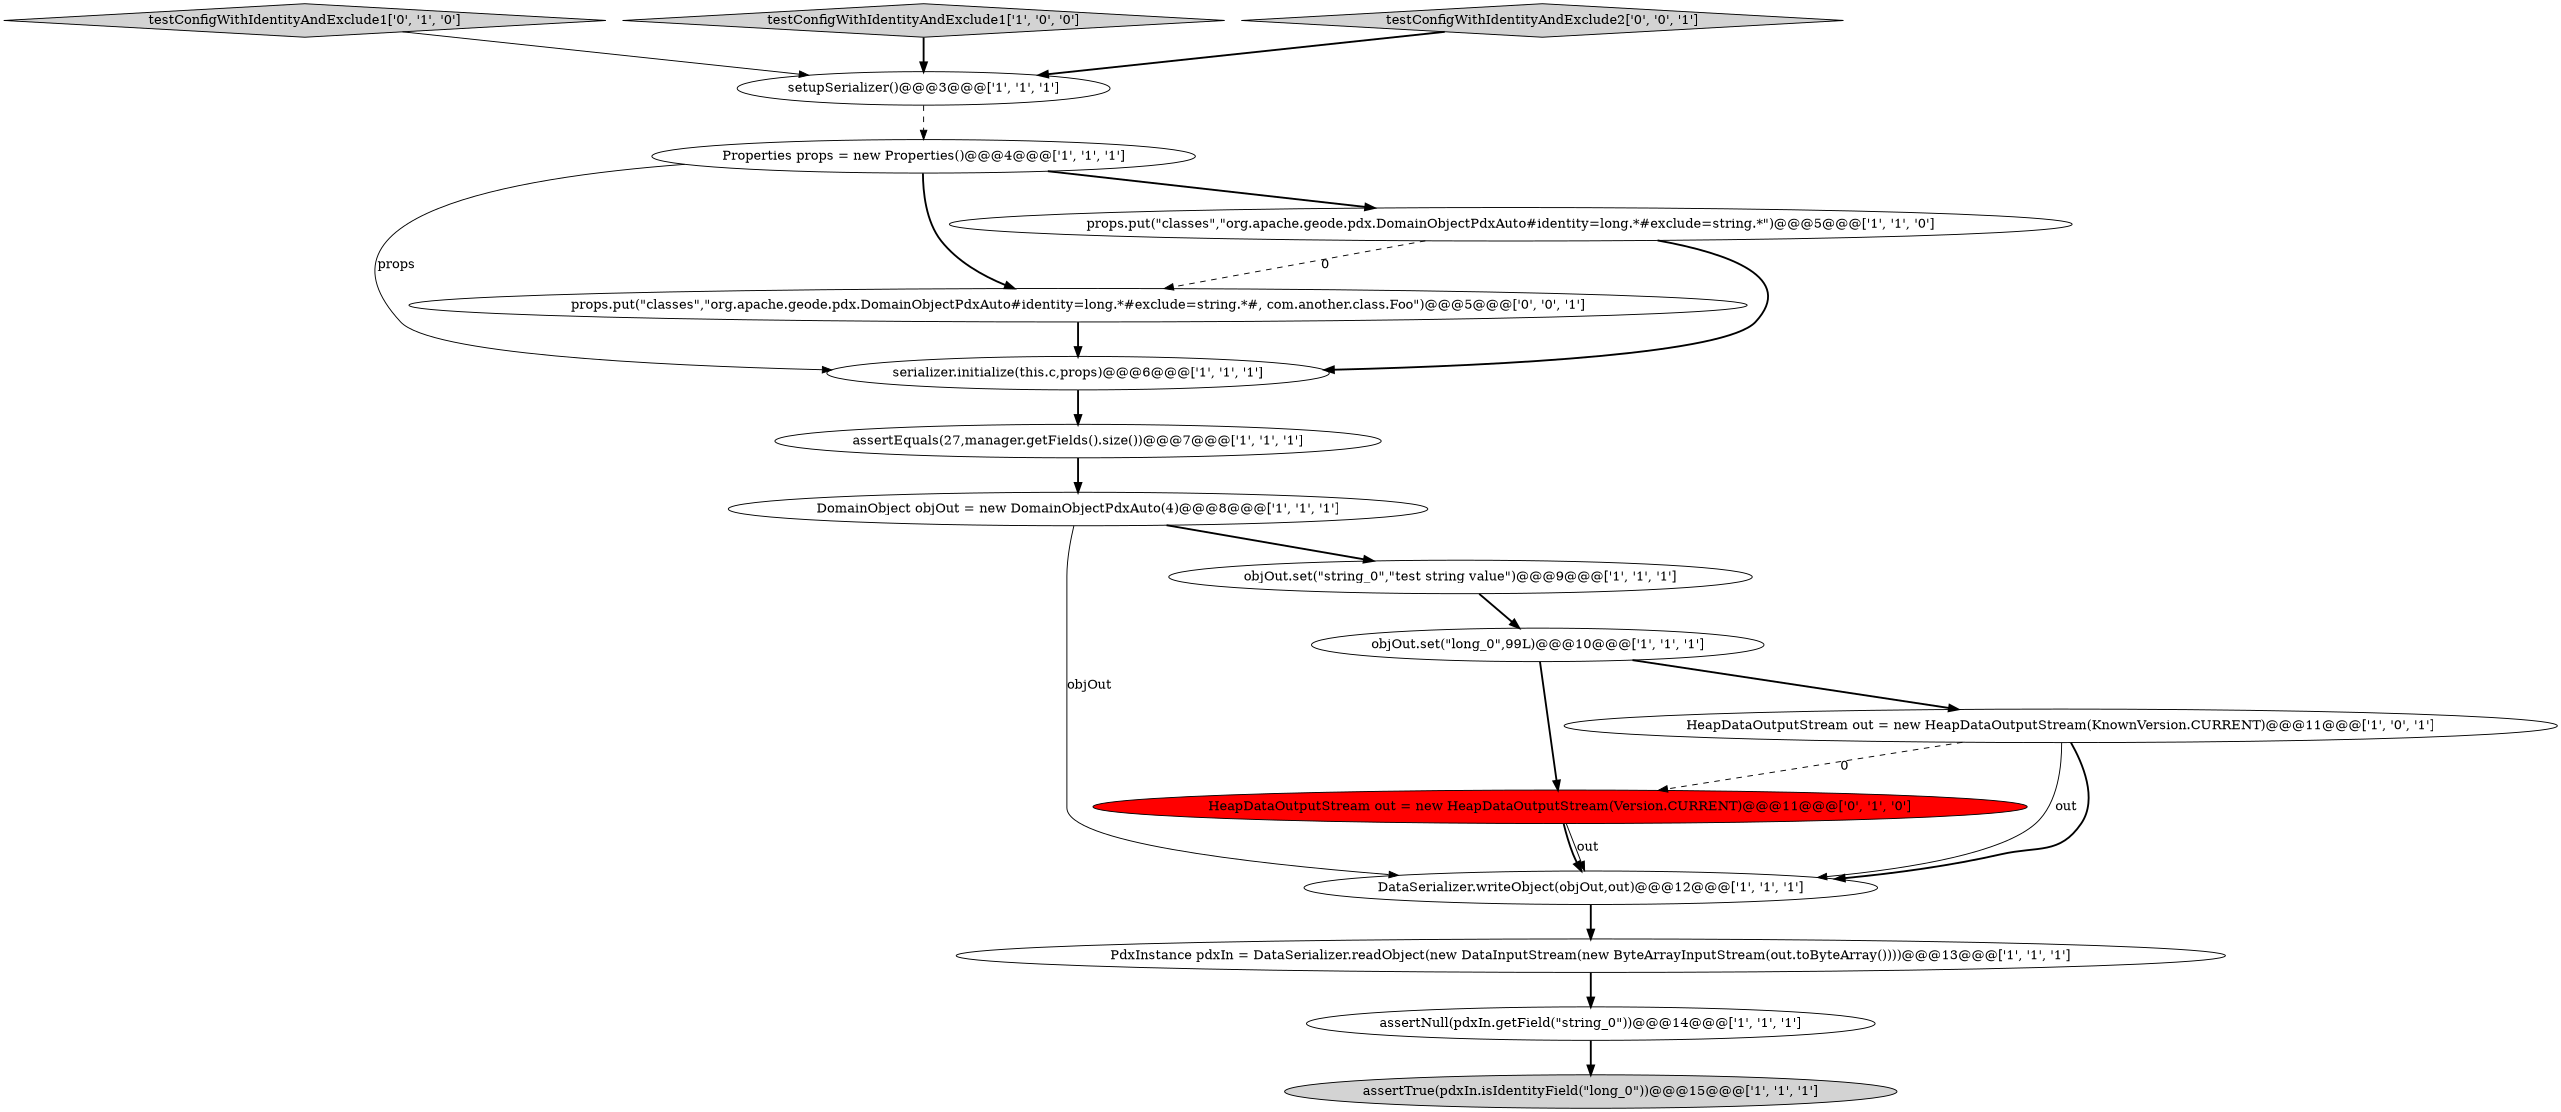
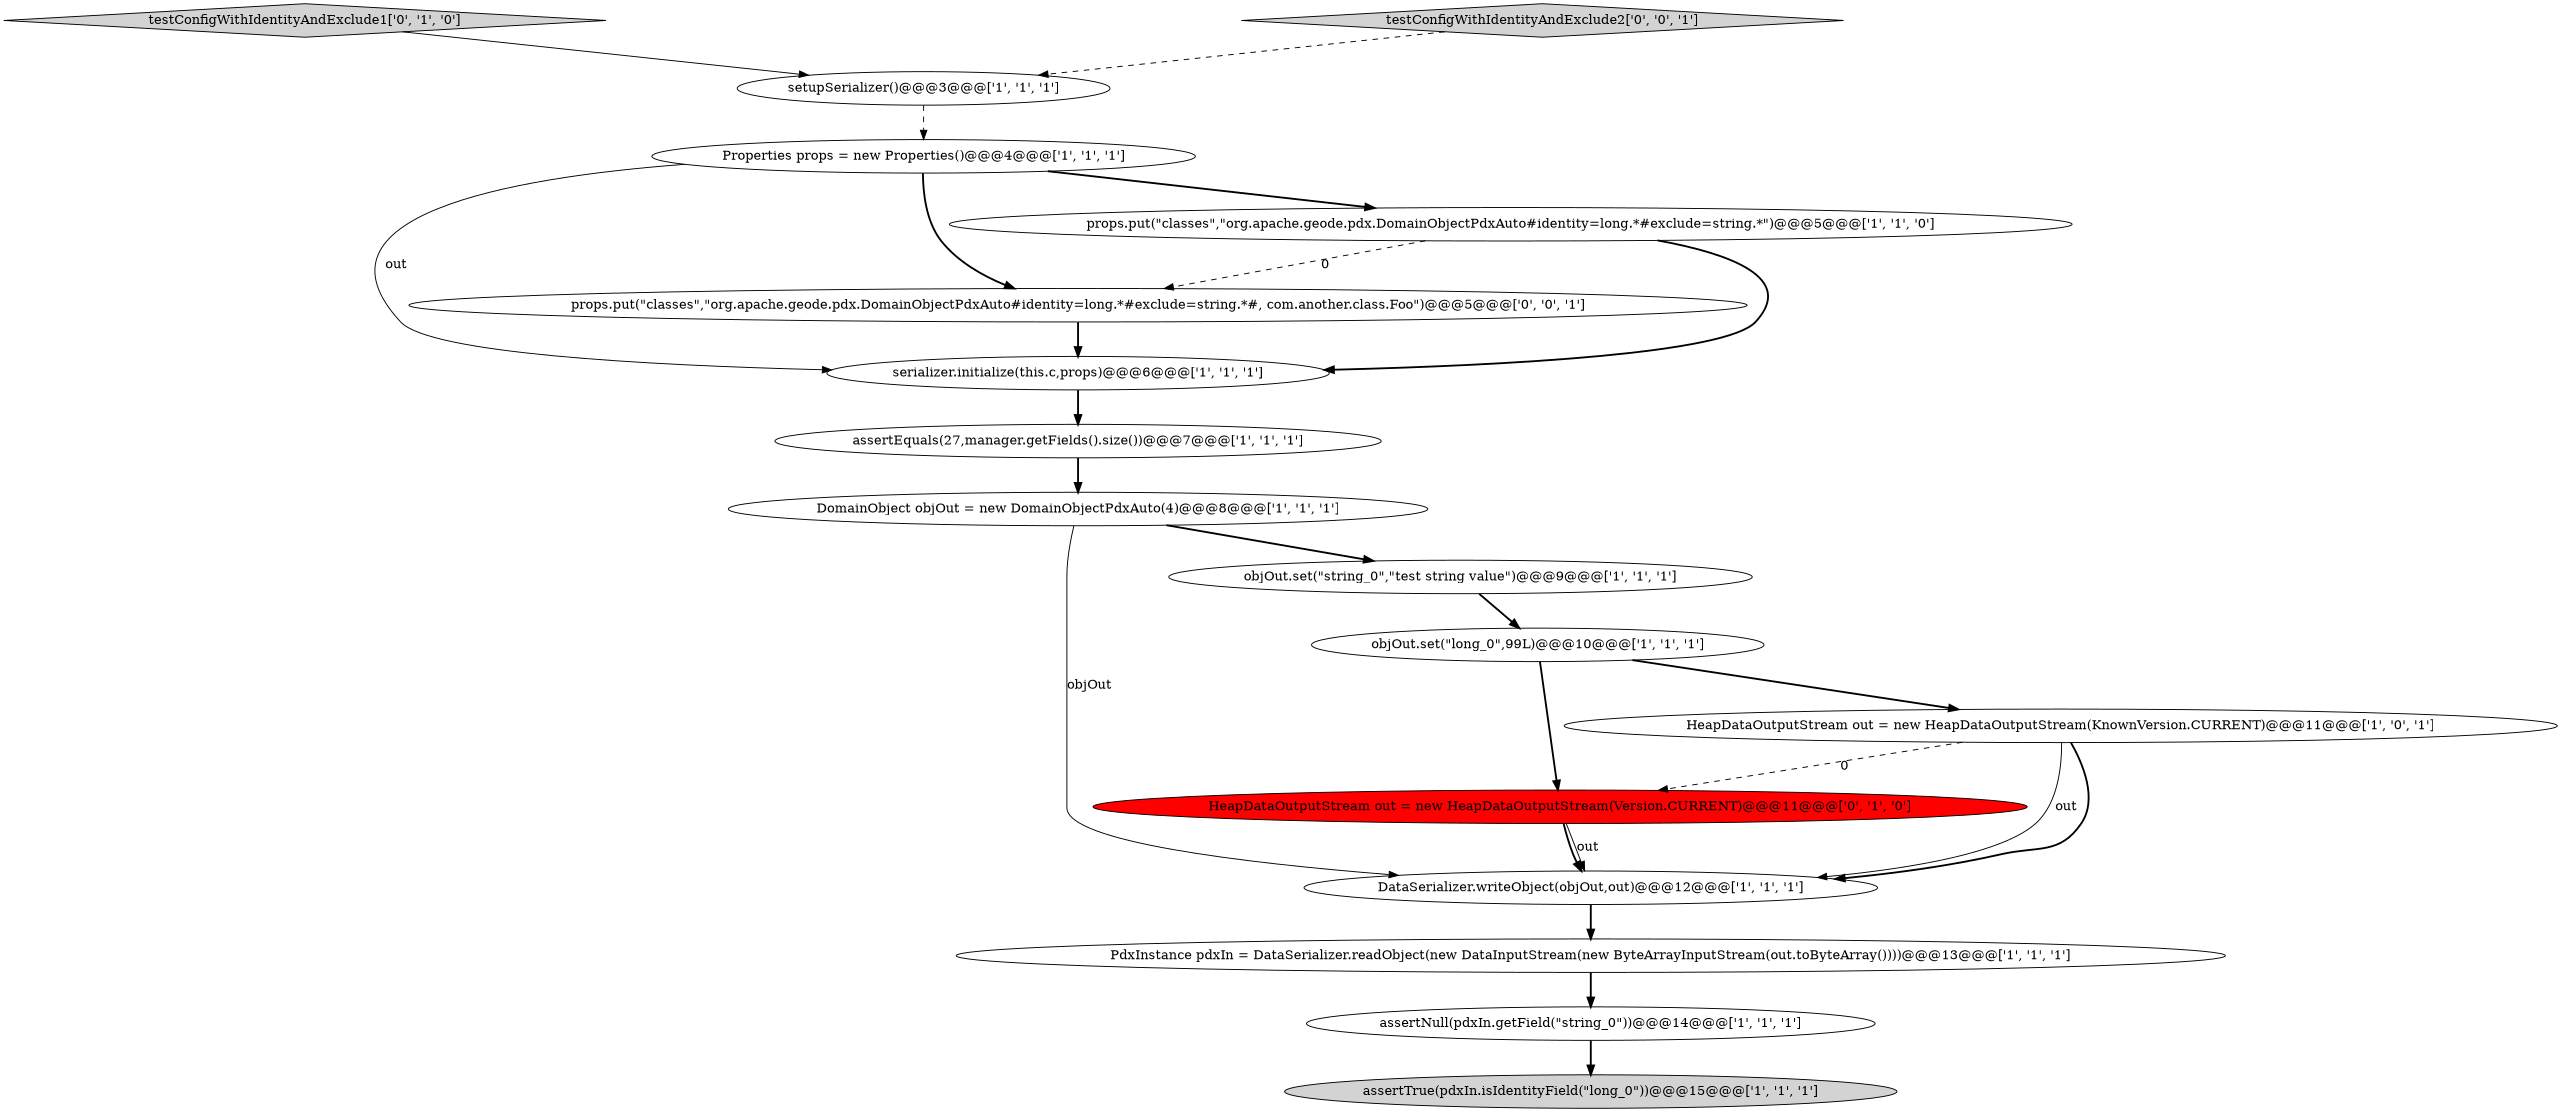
node "testConfigWithIdentityAndExclude1['1', '0', '0']": removed
edge "testConfigWithIdentityAndExclude2['0', '0', '1']" -> "setupSerializer()@@@3@@@['1', '1', '1']": style bold -> dashed
edge "Properties props = new Properties()@@@4@@@['1', '1', '1']" -> "serializer.initialize(this.c,props)@@@6@@@['1', '1', '1']": label "props" -> "out"
